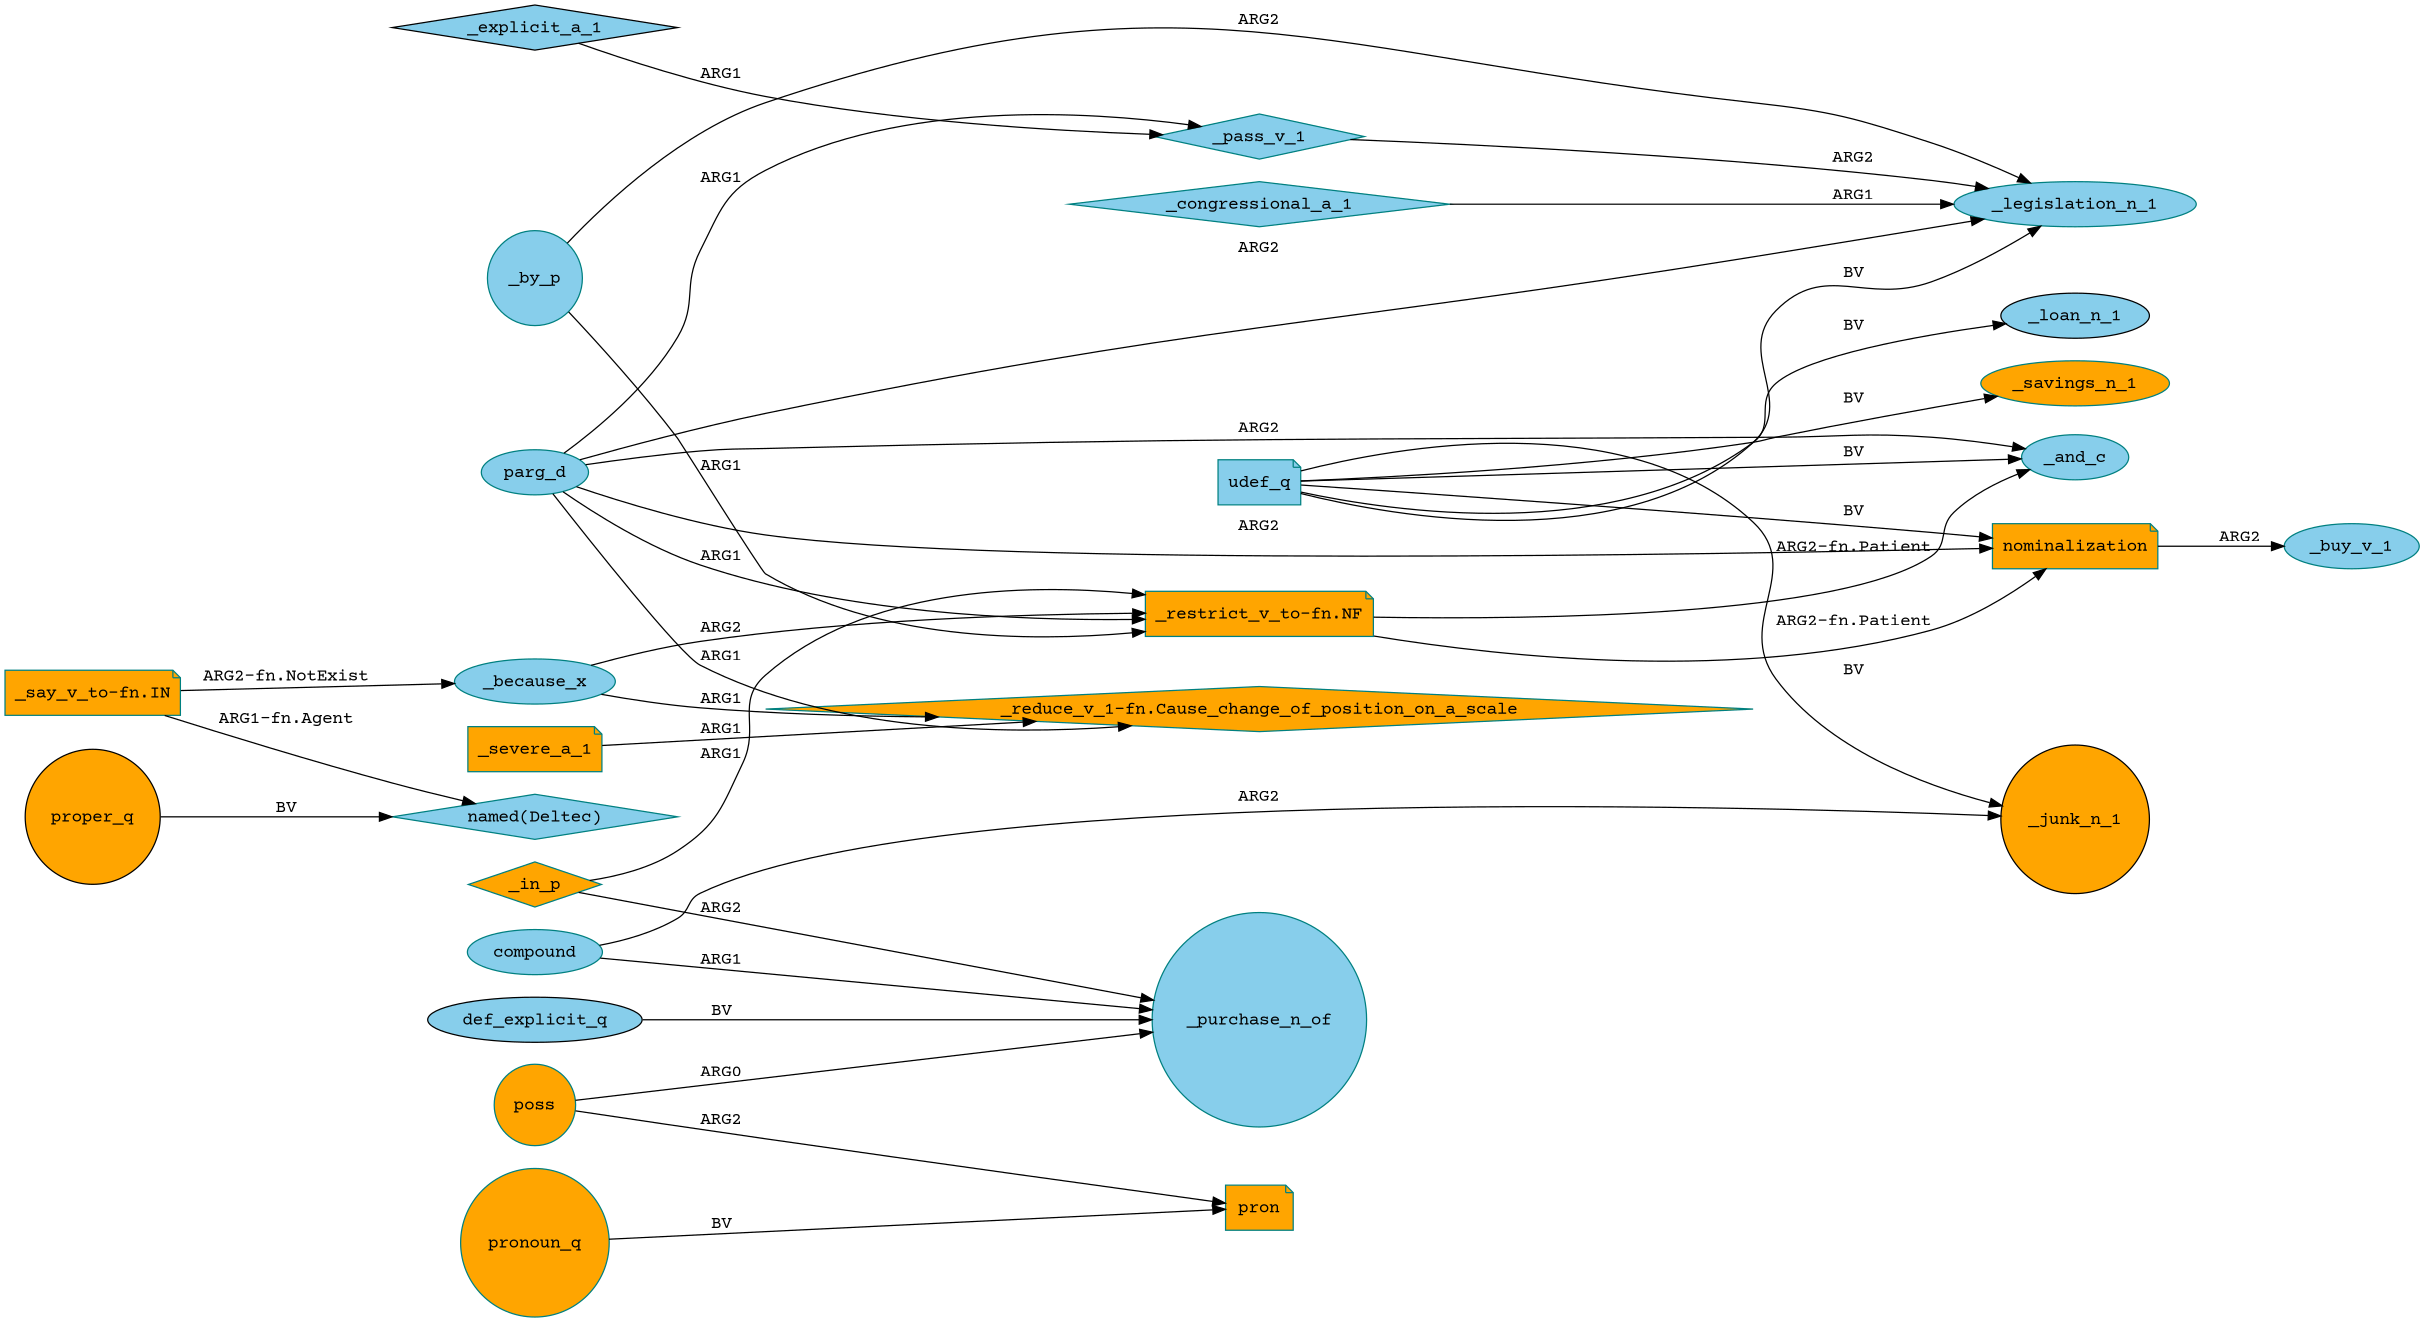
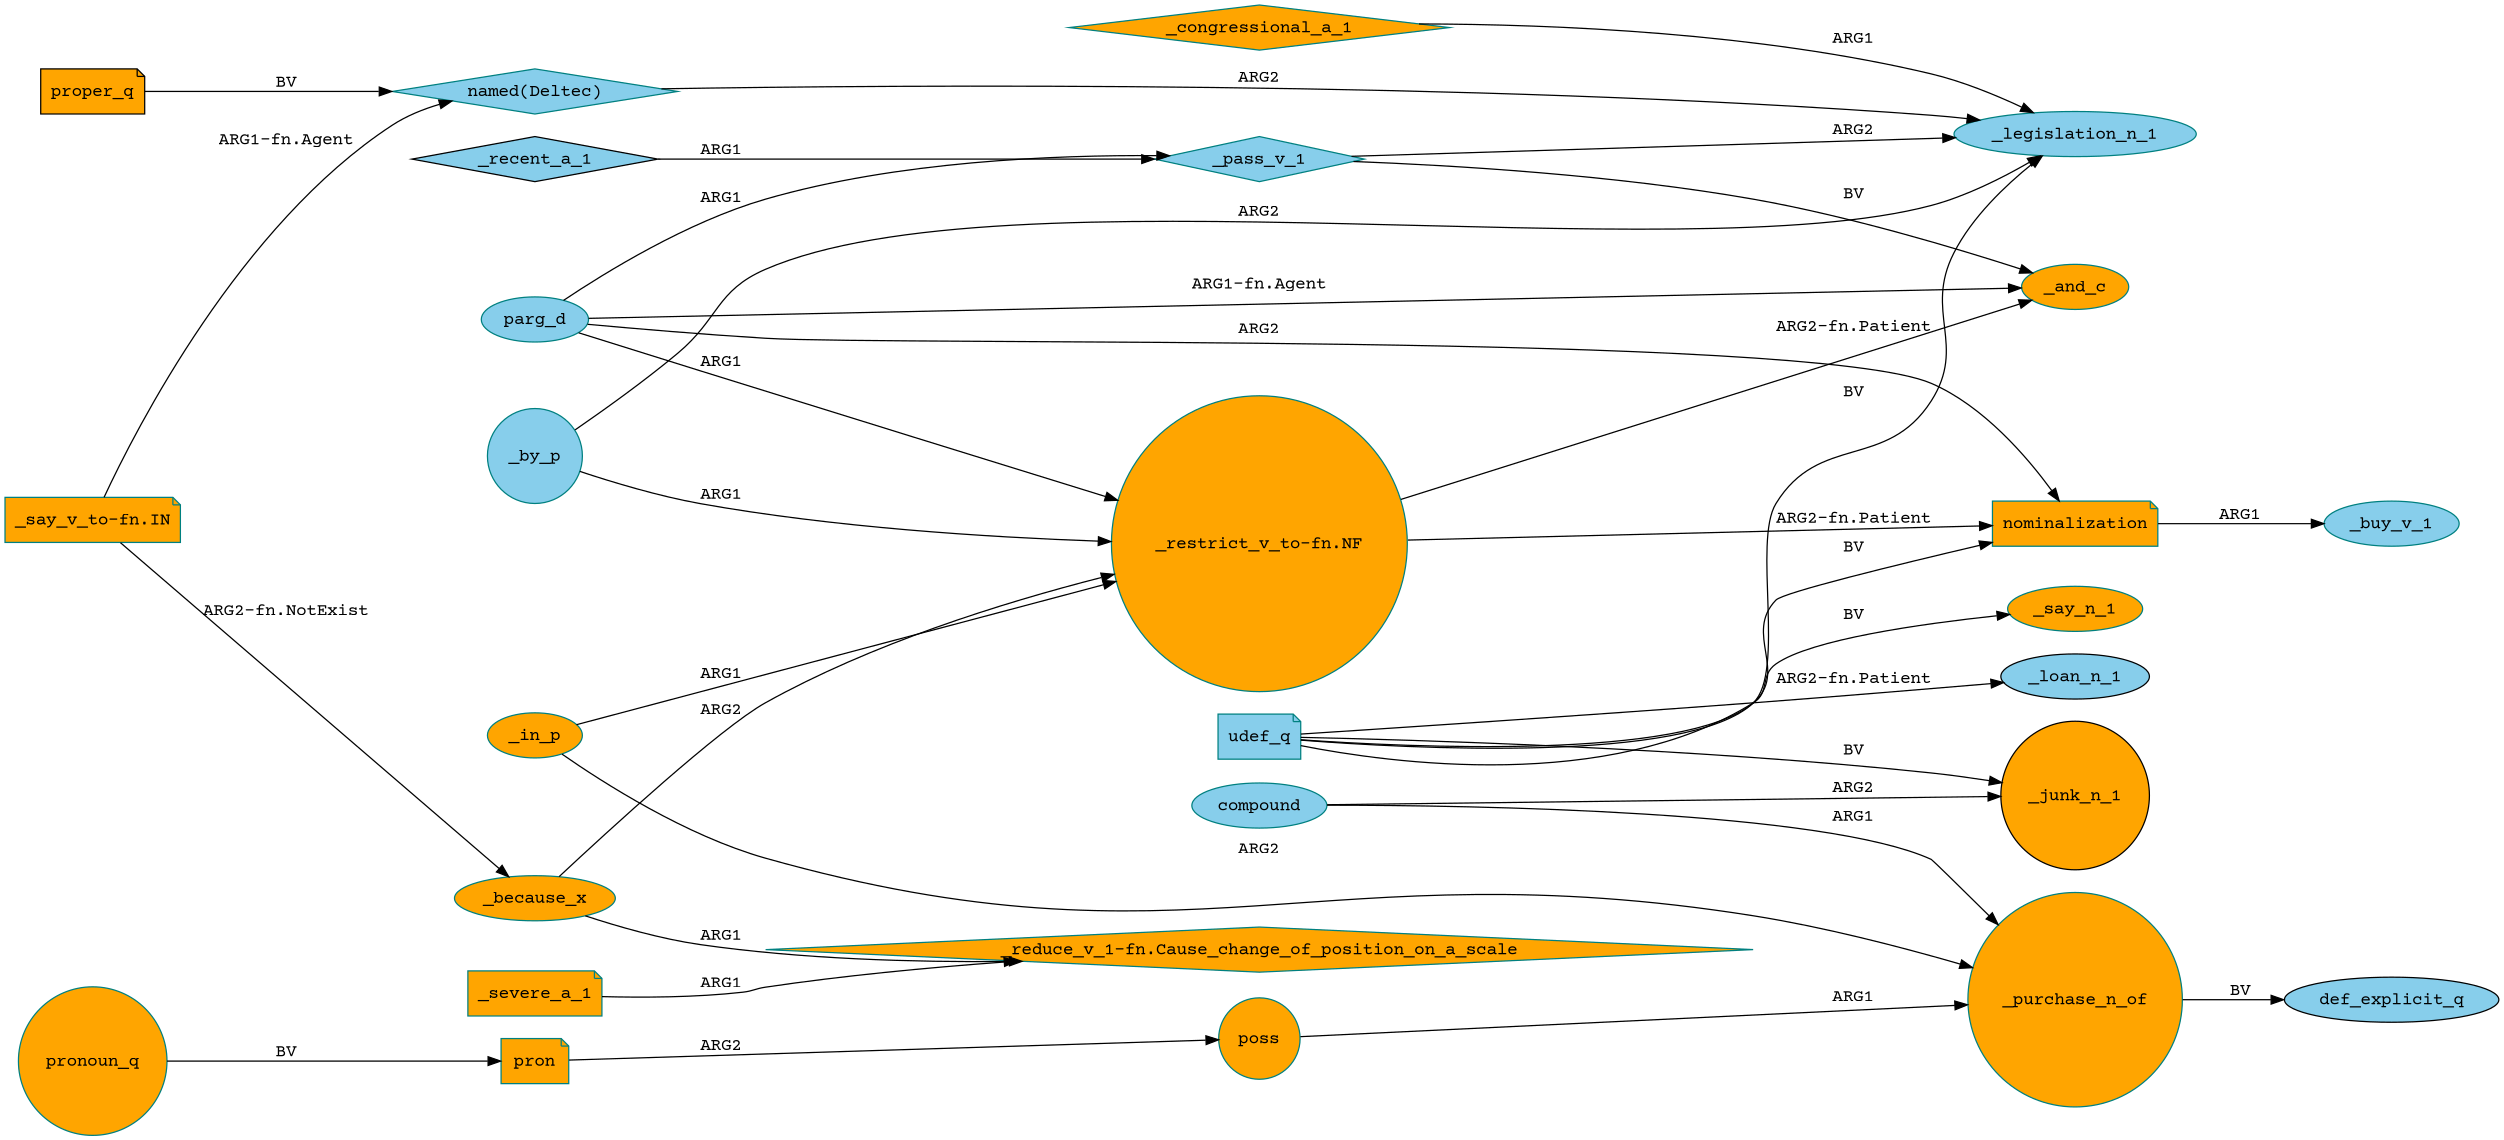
node "_explicit_a_1": label "_explicit_a_1" -> "_recent_a_1"
node "_congressional_a_1": fillcolor skyblue -> orange
edge "udef_q" -> "_loan_n_1": label "BV" -> "ARG2-fn.Patient"
edge "parg_d" -> "_legislation_n_1": now "named(Deltec)" -> "_legislation_n_1"
node "_savings_n_1": label "_savings_n_1" -> "_say_n_1"
edge "parg_d" -> "_and_c": label "ARG2" -> "ARG1-fn.Agent"
node "_and_c": fillcolor skyblue -> orange
edge "udef_q" -> "_and_c": now "_pass_v_1" -> "_and_c"
edge "nominalization" -> "_buy_v_1": label "ARG2" -> "ARG1"
node "_restrict_v_to-fn.NF": shape note -> circle
node "_because_x": fillcolor skyblue -> orange
edge "parg_d" -> "_reduce_v_1-fn.Cause_change_of_position_on_a_scale": removed, label "ARG1"
node "proper_q": shape circle -> note
node "_in_p": shape diamond -> ellipse
edge "def_explicit_q" -> "_purchase_n_of": reversed
node "_purchase_n_of": fillcolor skyblue -> orange
edge "poss" -> "_purchase_n_of": label "ARG0" -> "ARG1"
edge "poss" -> "pron": reversed
